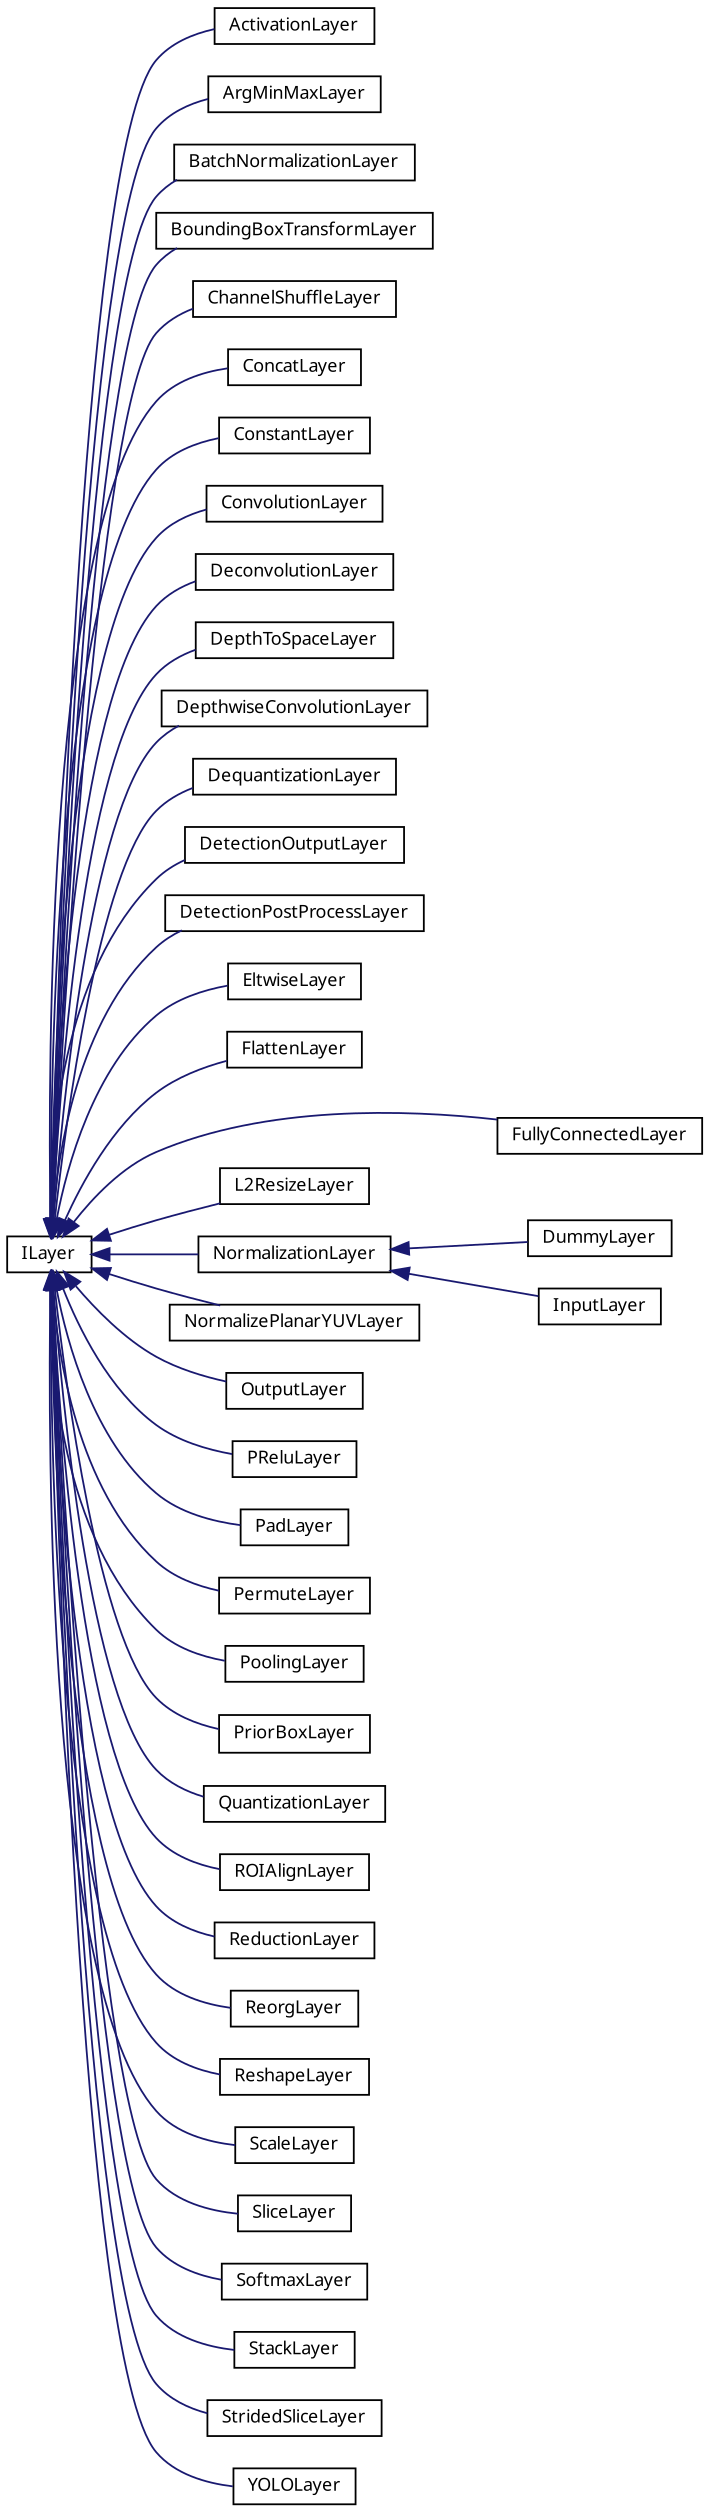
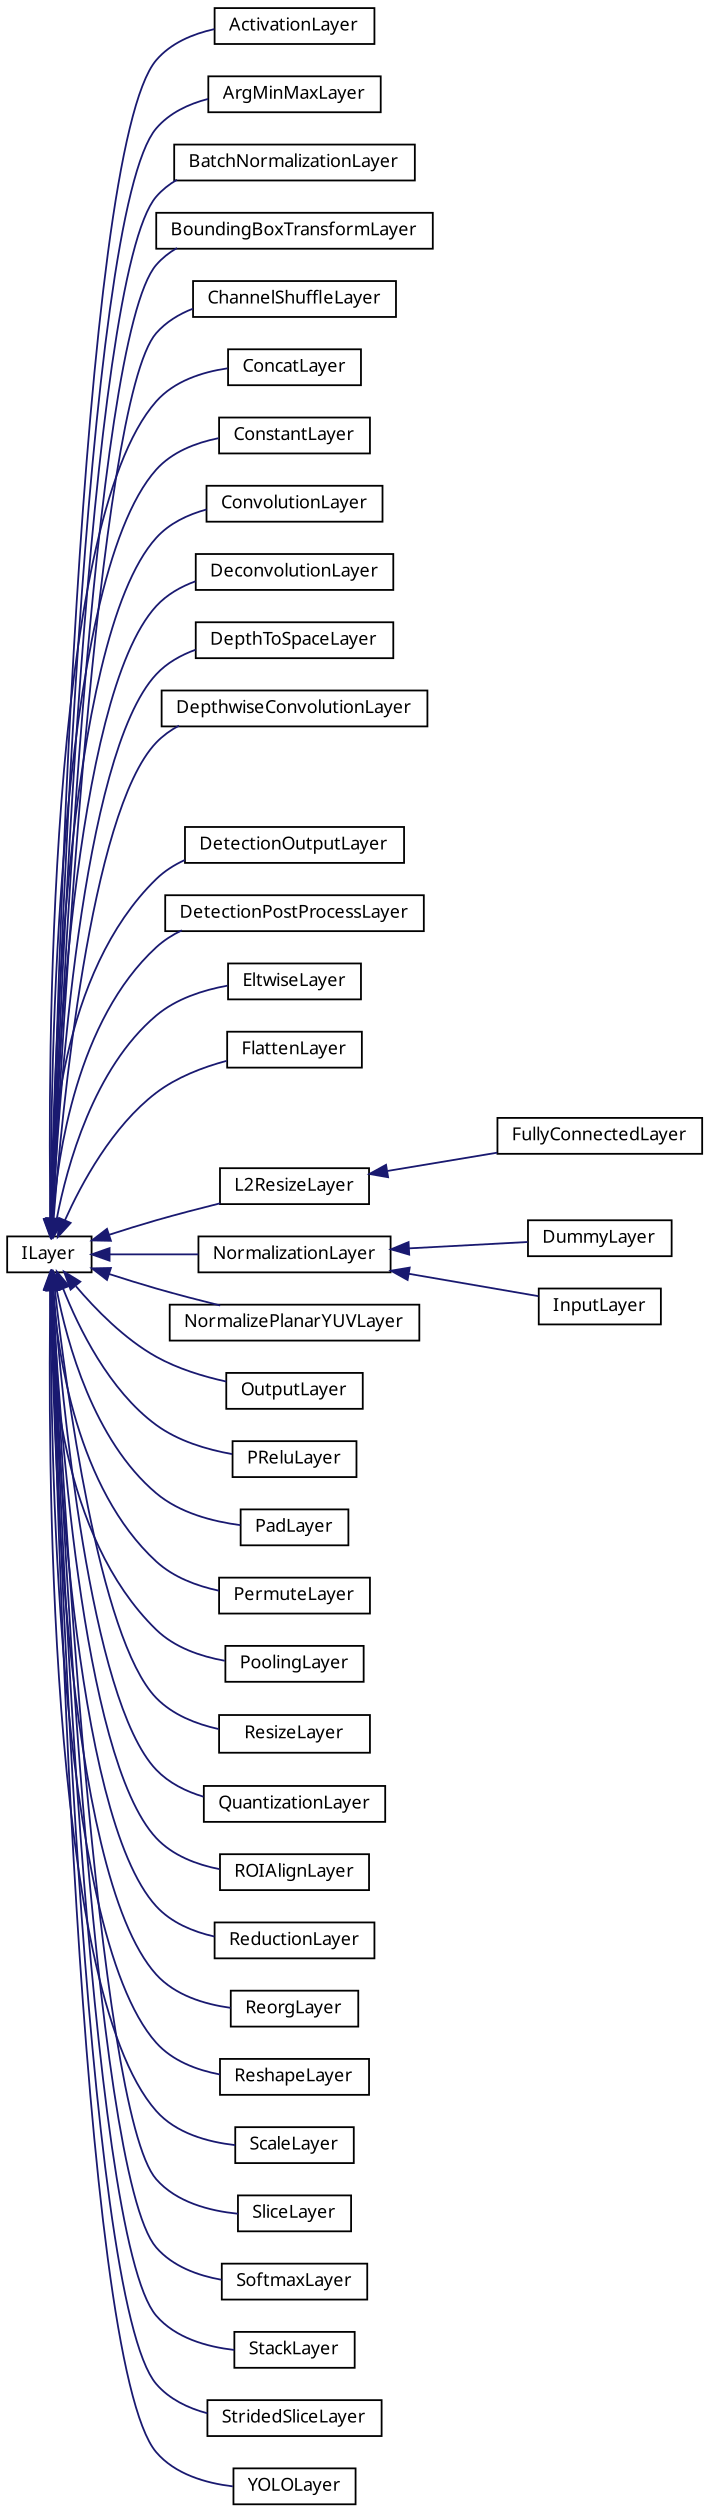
node "DequantizationLayer": removed
edge "FullyConnectedLayer" -> "ILayer": now "FullyConnectedLayer" -> "L2ResizeLayer"
node "PriorBoxLayer": label "PriorBoxLayer" -> "ResizeLayer"
